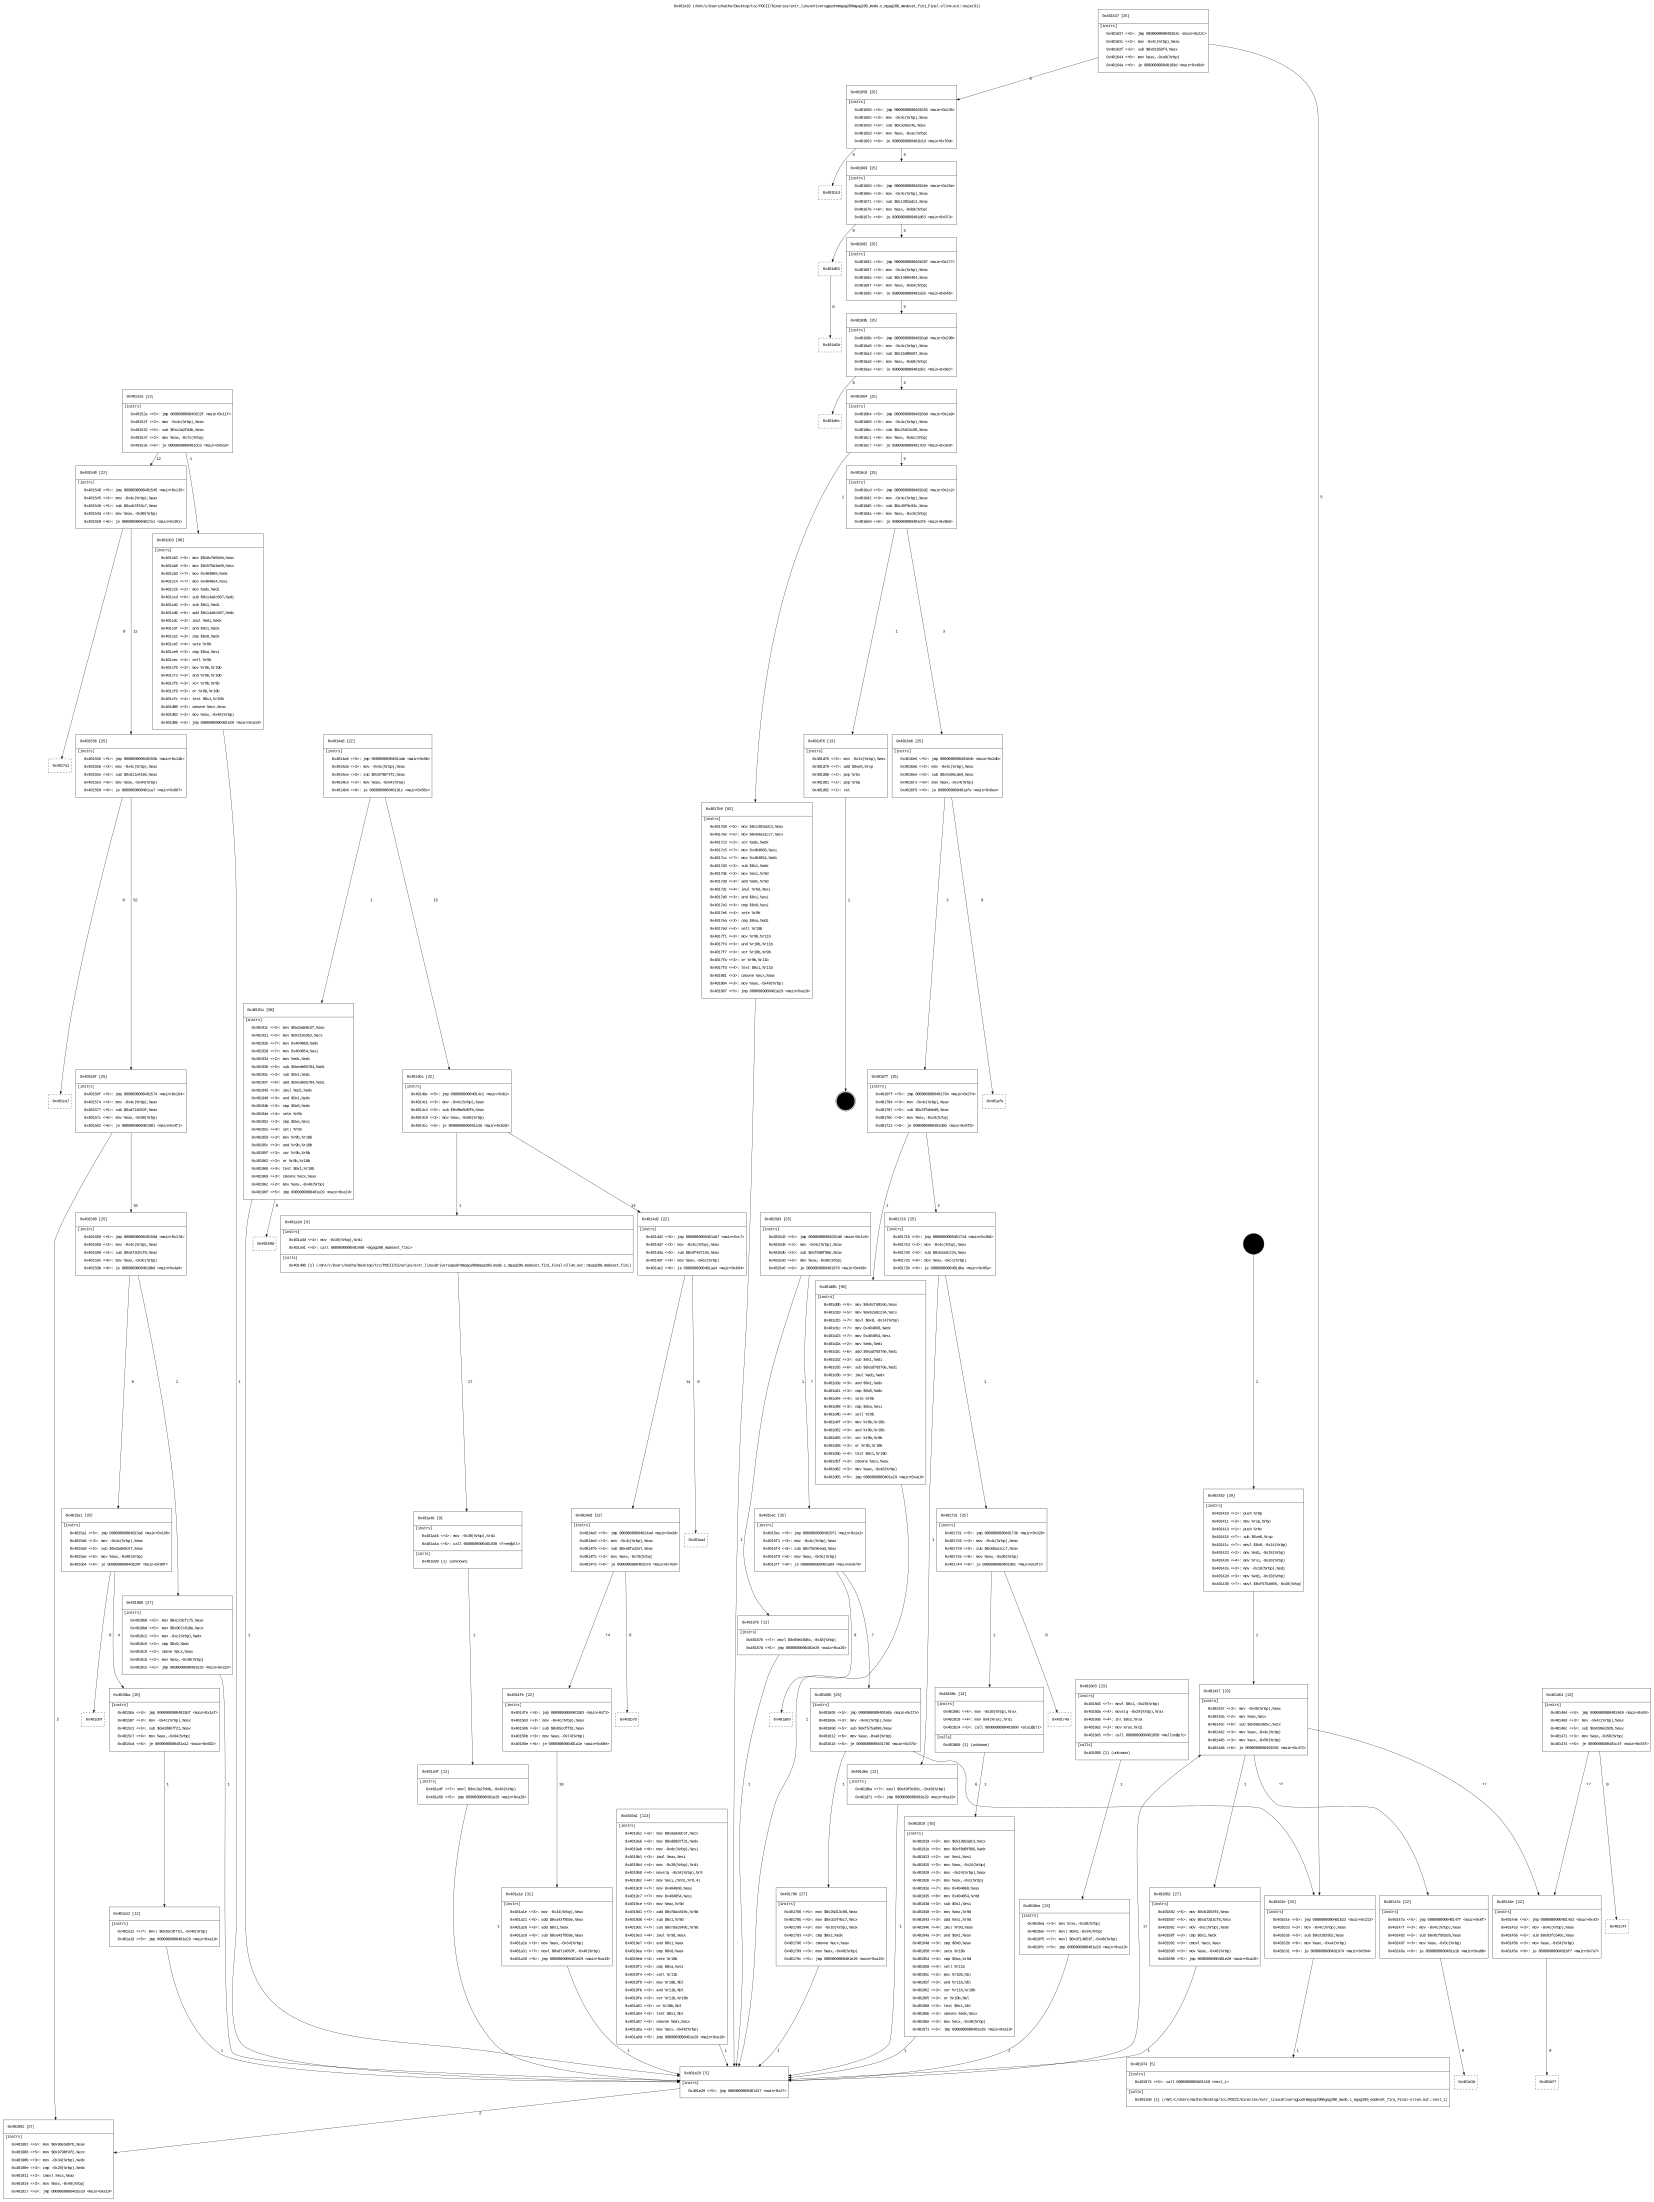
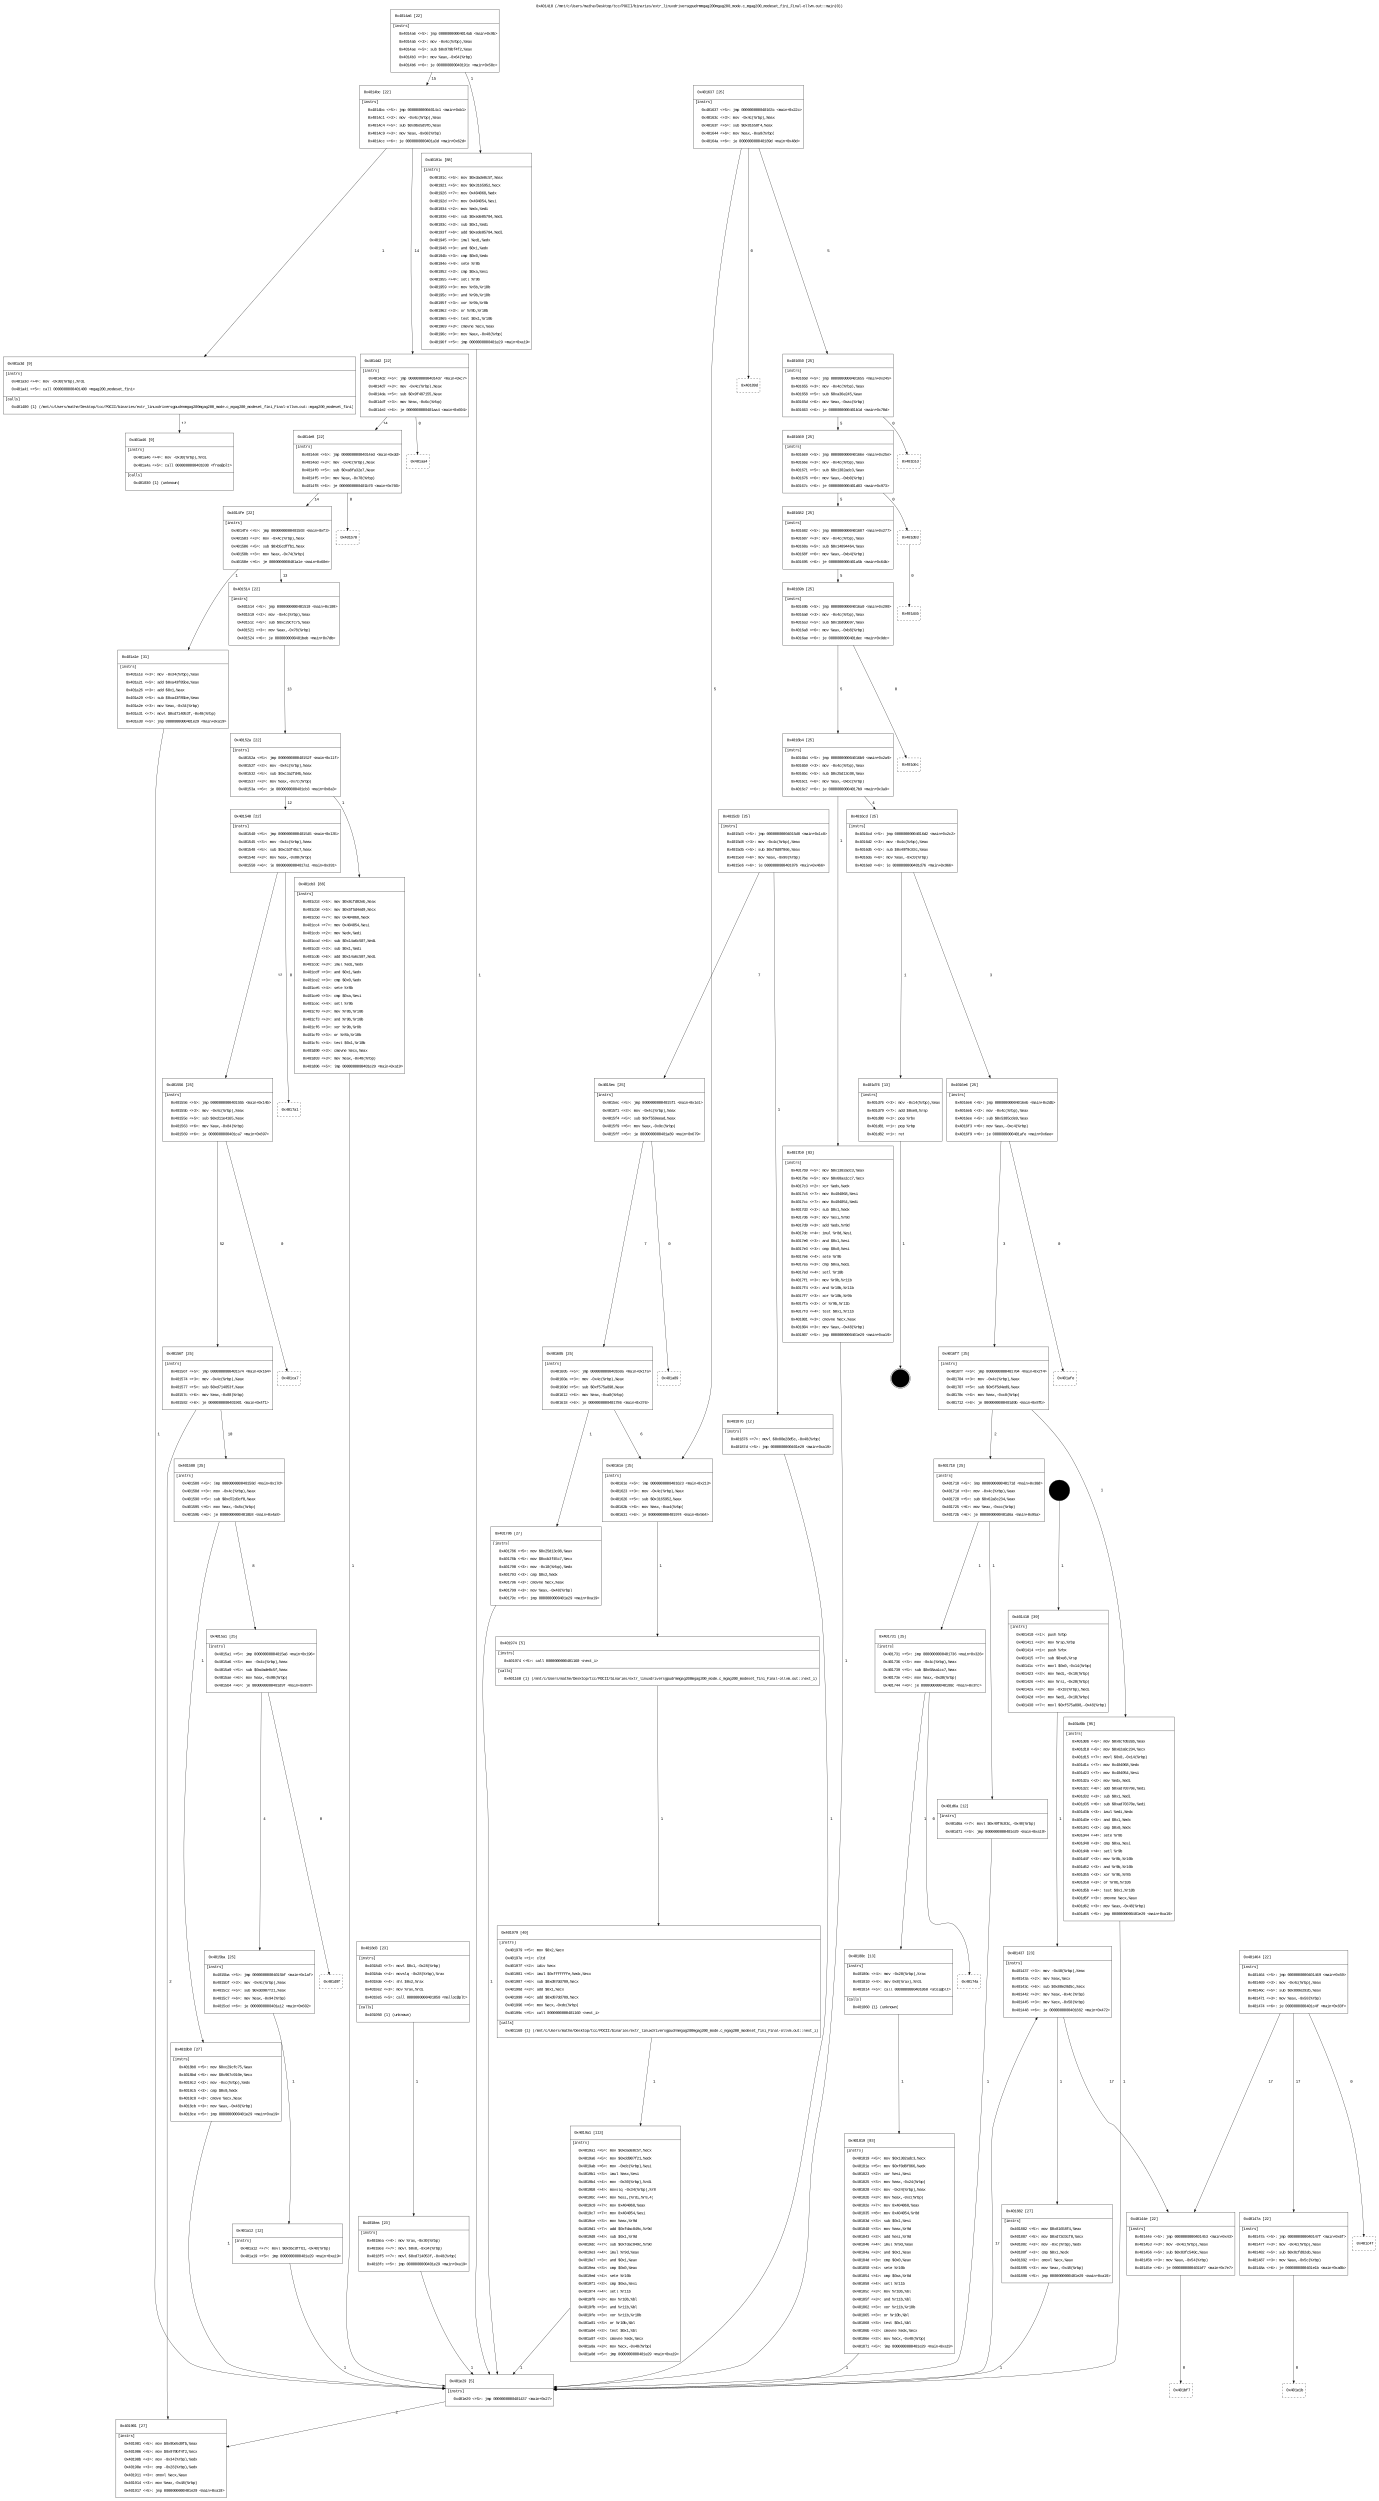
edge "0x4016b4 [25]" -> "0x4016cd [25]": label " 5" -> " 4"
node "0x401514 [22]": added
edge "0x40191c [88]" -> "0x40189d": now "0x401637 [25]" -> "0x40189d"
node "0x401a4f [12]": removed
edge "0x4014fe [22]" -> "0x401a1e [31]": label " 10" -> " 1"
edge "0x401437 [23]" -> "0x40147a [22]": now "0x401464 [22]" -> "0x40147a [22]"
node "0x401979 [40]": added
